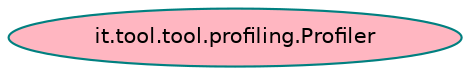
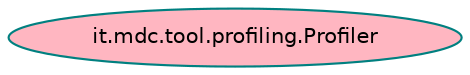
node "it.tool.tool.profiling.Profiler": label "it.tool.tool.profiling.Profiler" -> "it.mdc.tool.profiling.Profiler"
